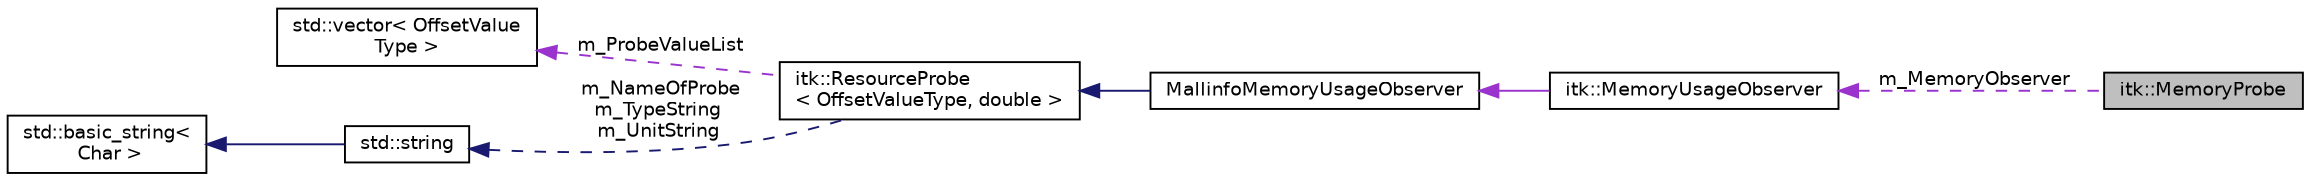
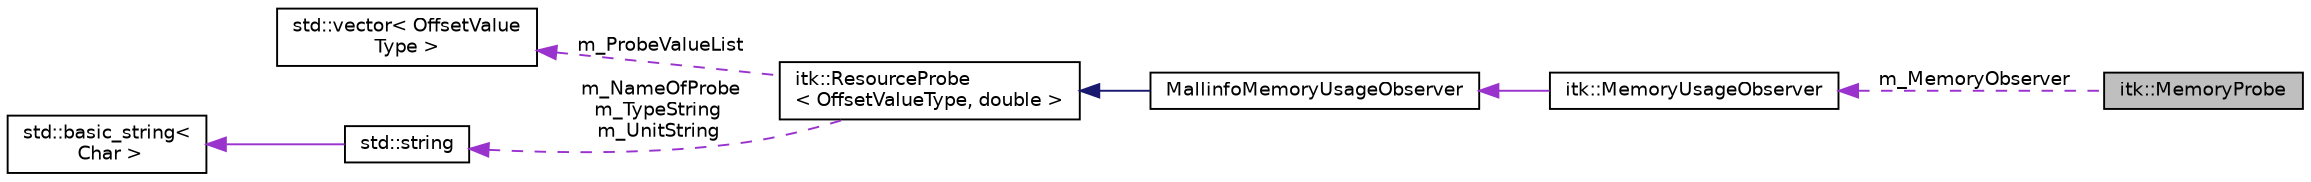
edge "std::string" -> "std::basic_string< Char >": color midnightblue -> darkorchid3
edge "itk::ResourceProbe < OffsetValueType, double >" -> "std::string": color midnightblue -> darkorchid3
